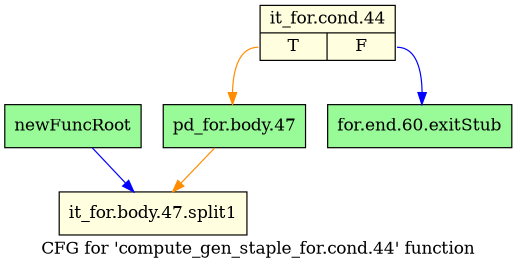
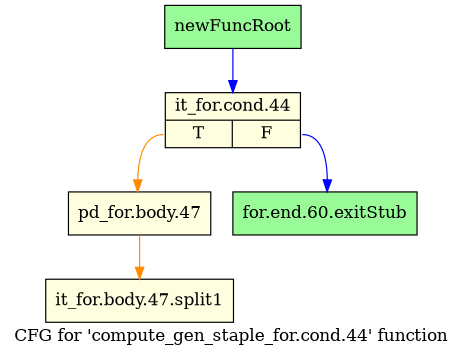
node "pd_for.body.47": fillcolor palegreen -> lightyellow
edge "newFuncRoot" -> "it_for.body.47.split1": now "newFuncRoot" -> "it_for.cond.44"
